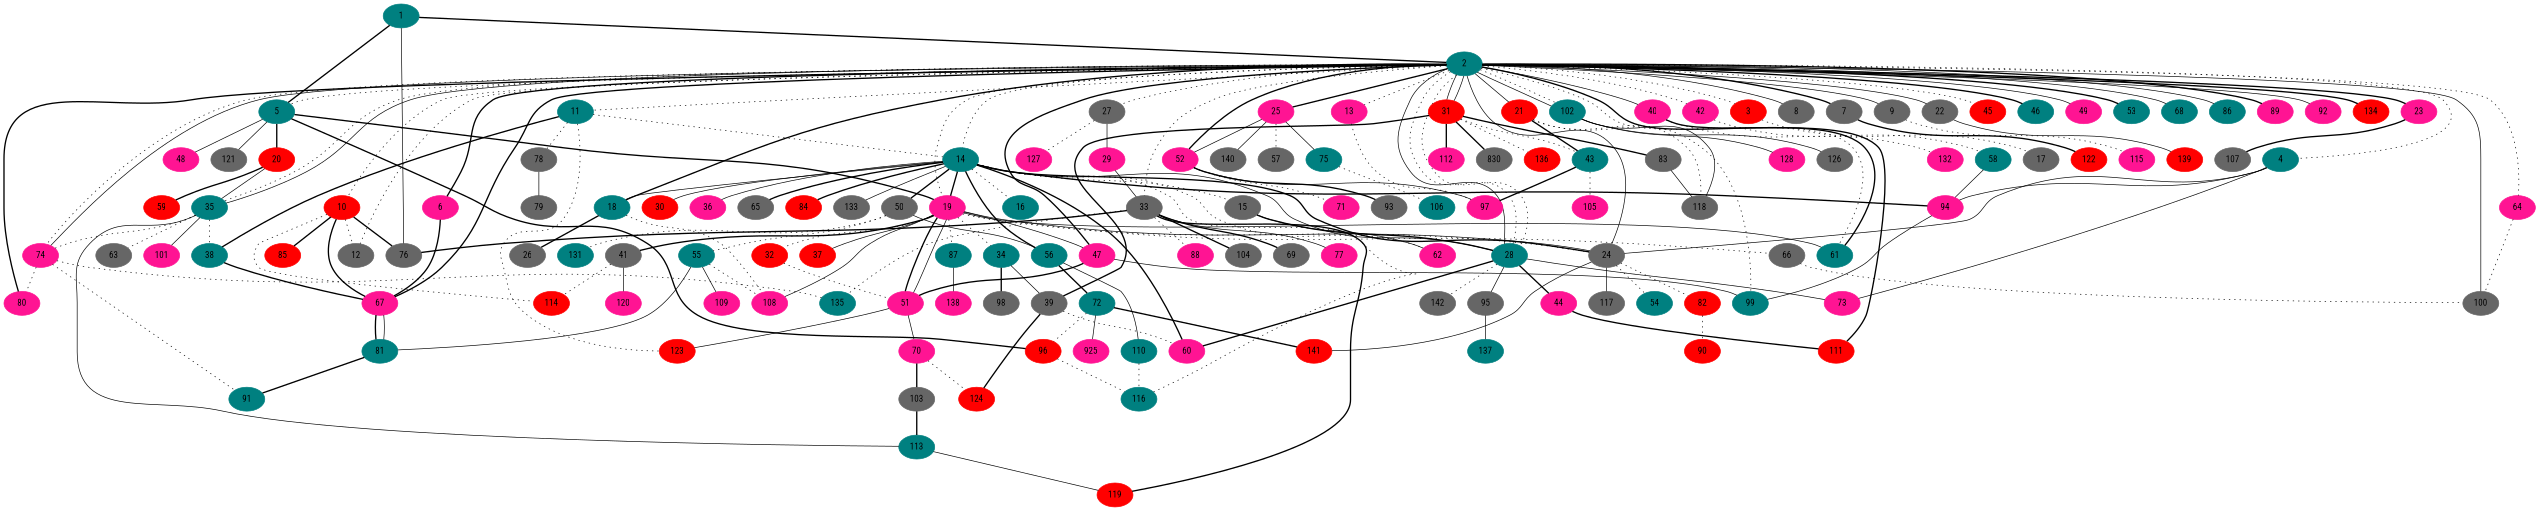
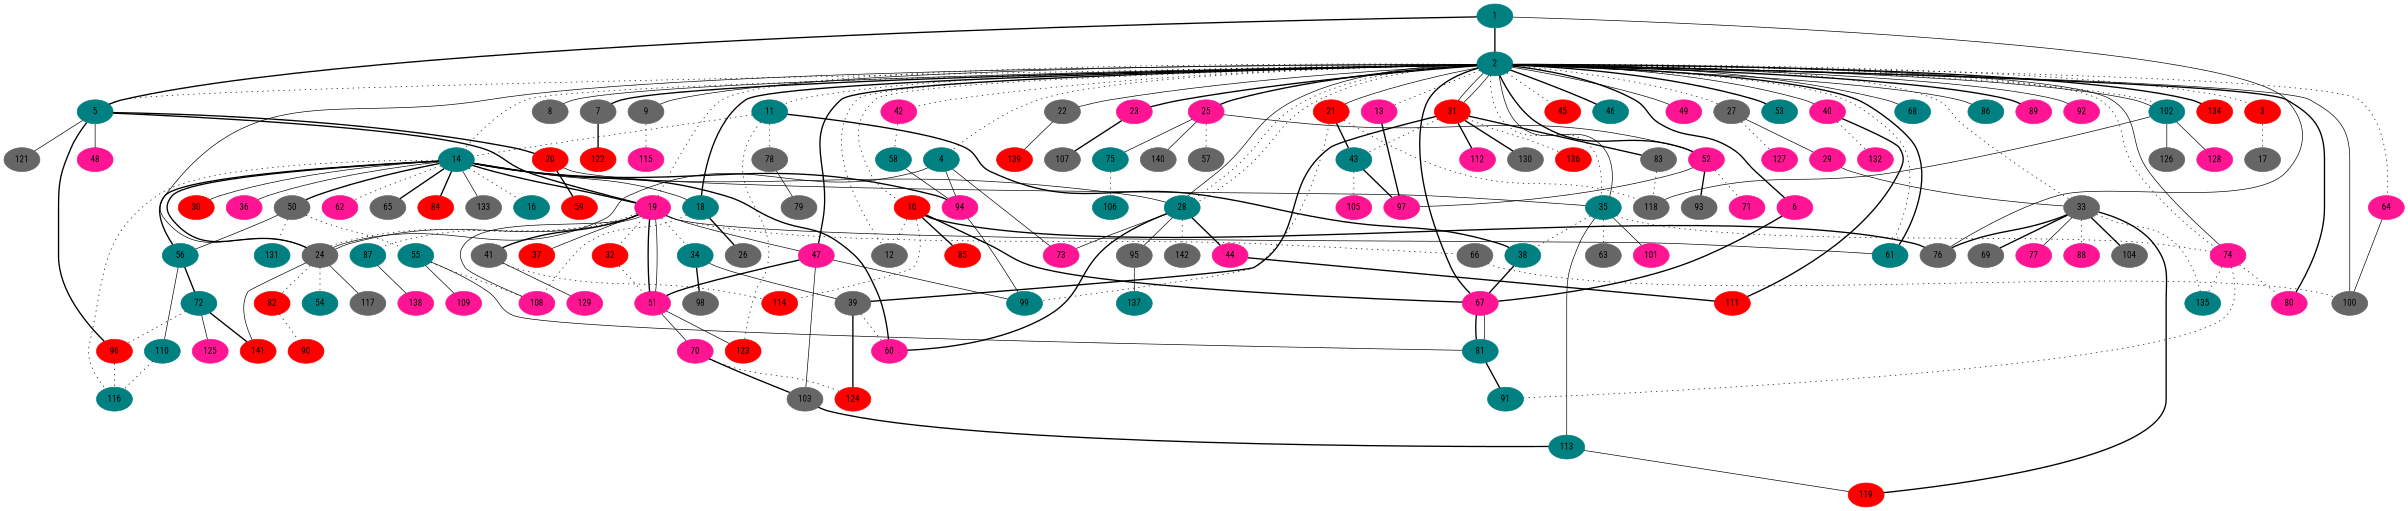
node "830": label "830" -> "130"
edge "13" -- "97": style dotted -> bold
edge "83" -- "118": style solid -> dotted
node "15": removed
edge "64" -- "100": style dotted -> solid
node "120": label "120" -> "129"
edge "47" -- "103": added
node "925": label "925" -> "125"
